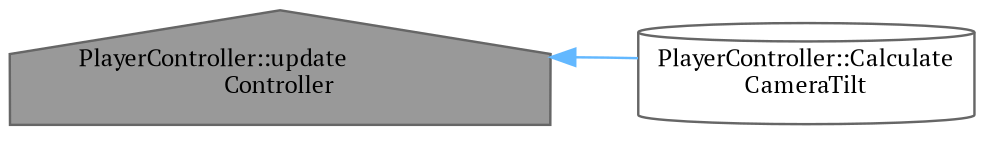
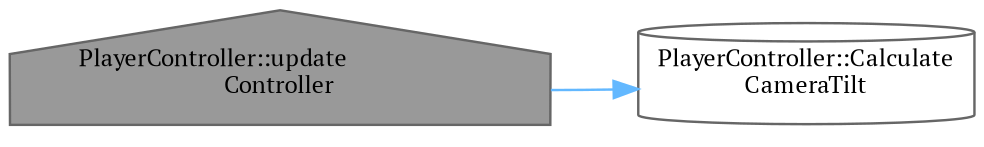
edge "PlayerController::Calculate CameraTilt" -> "PlayerController::update Controller": reversed
